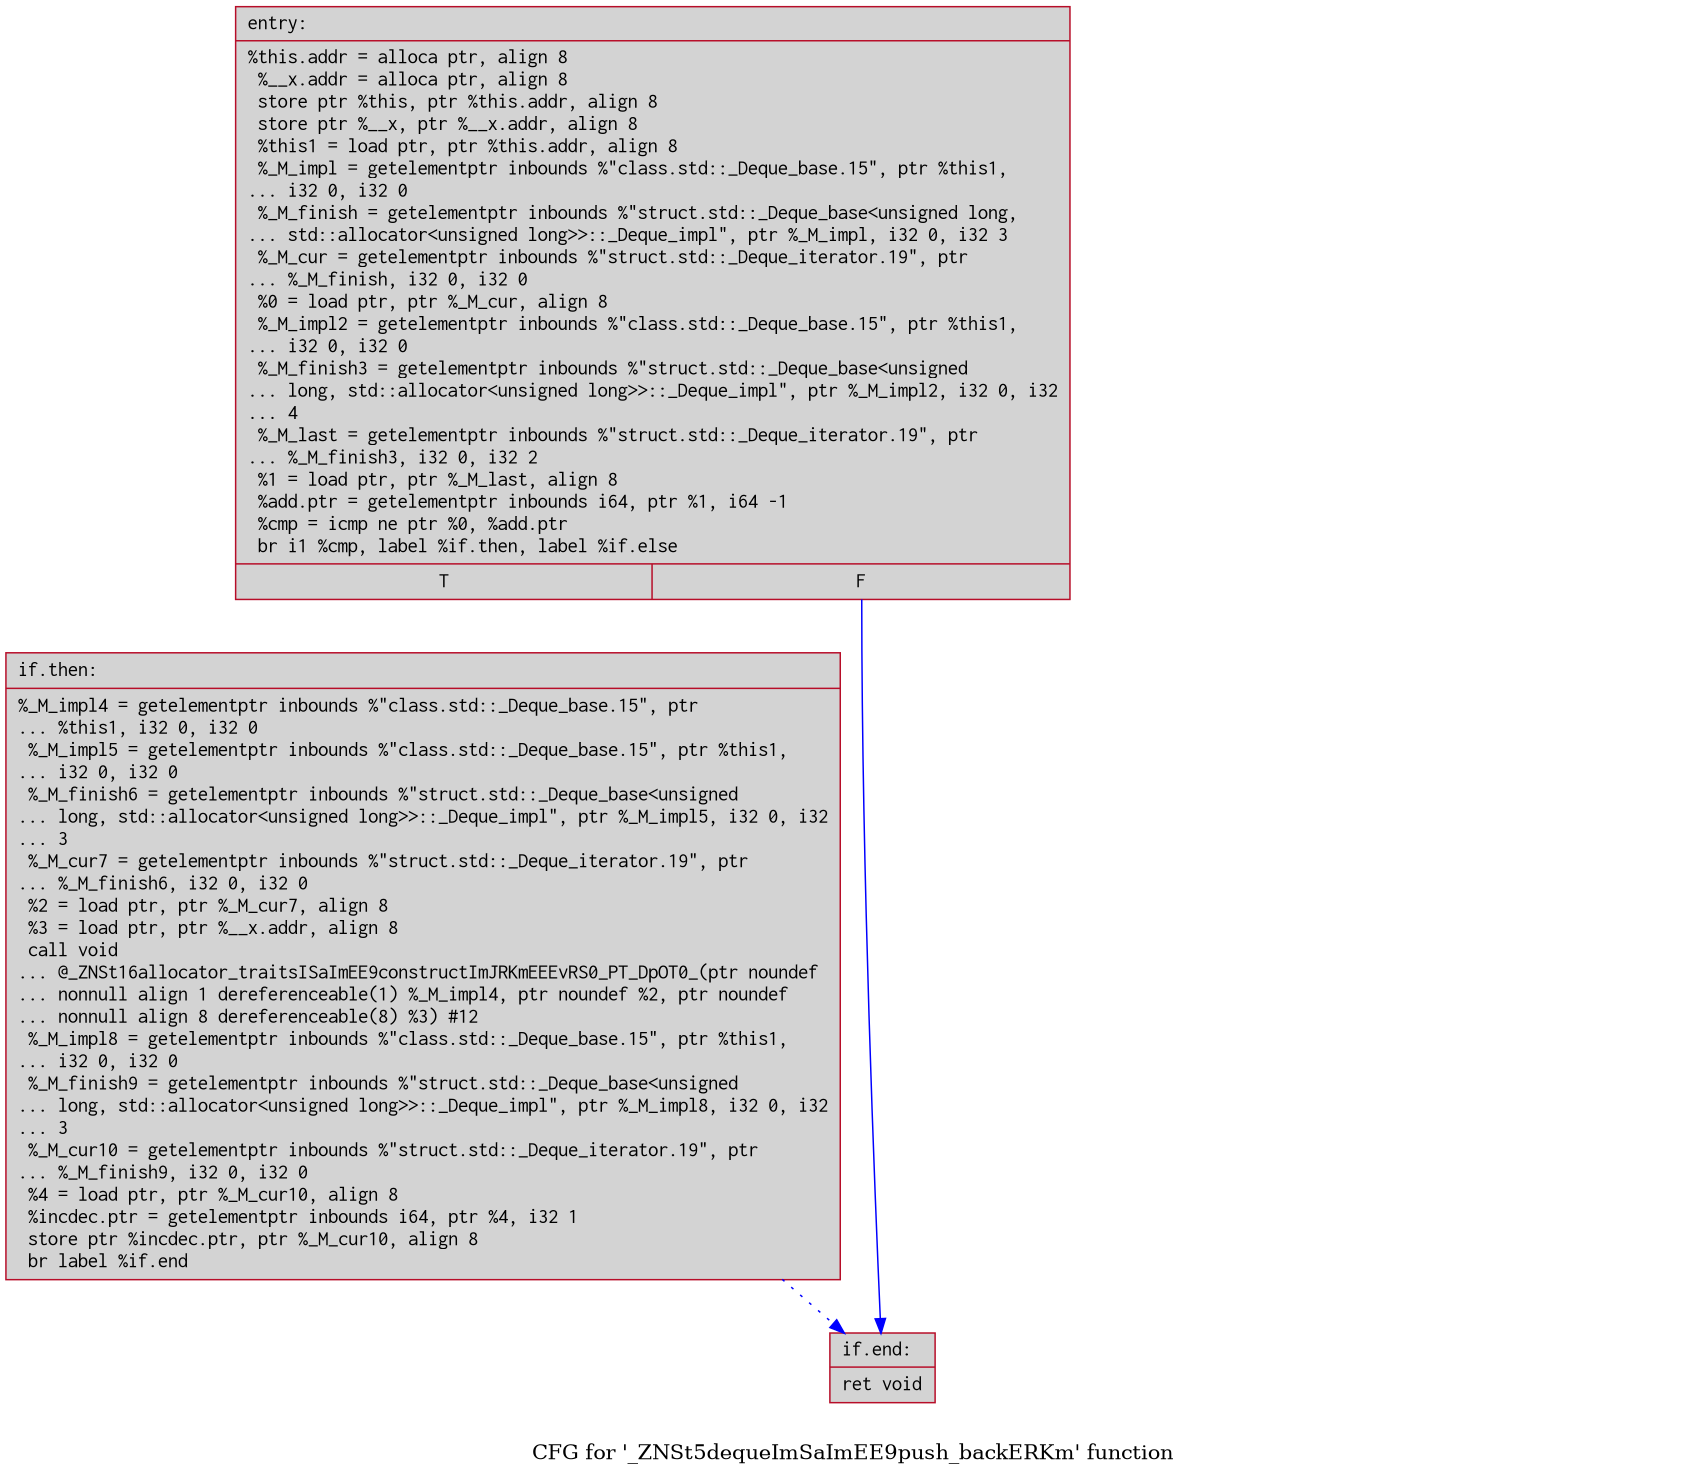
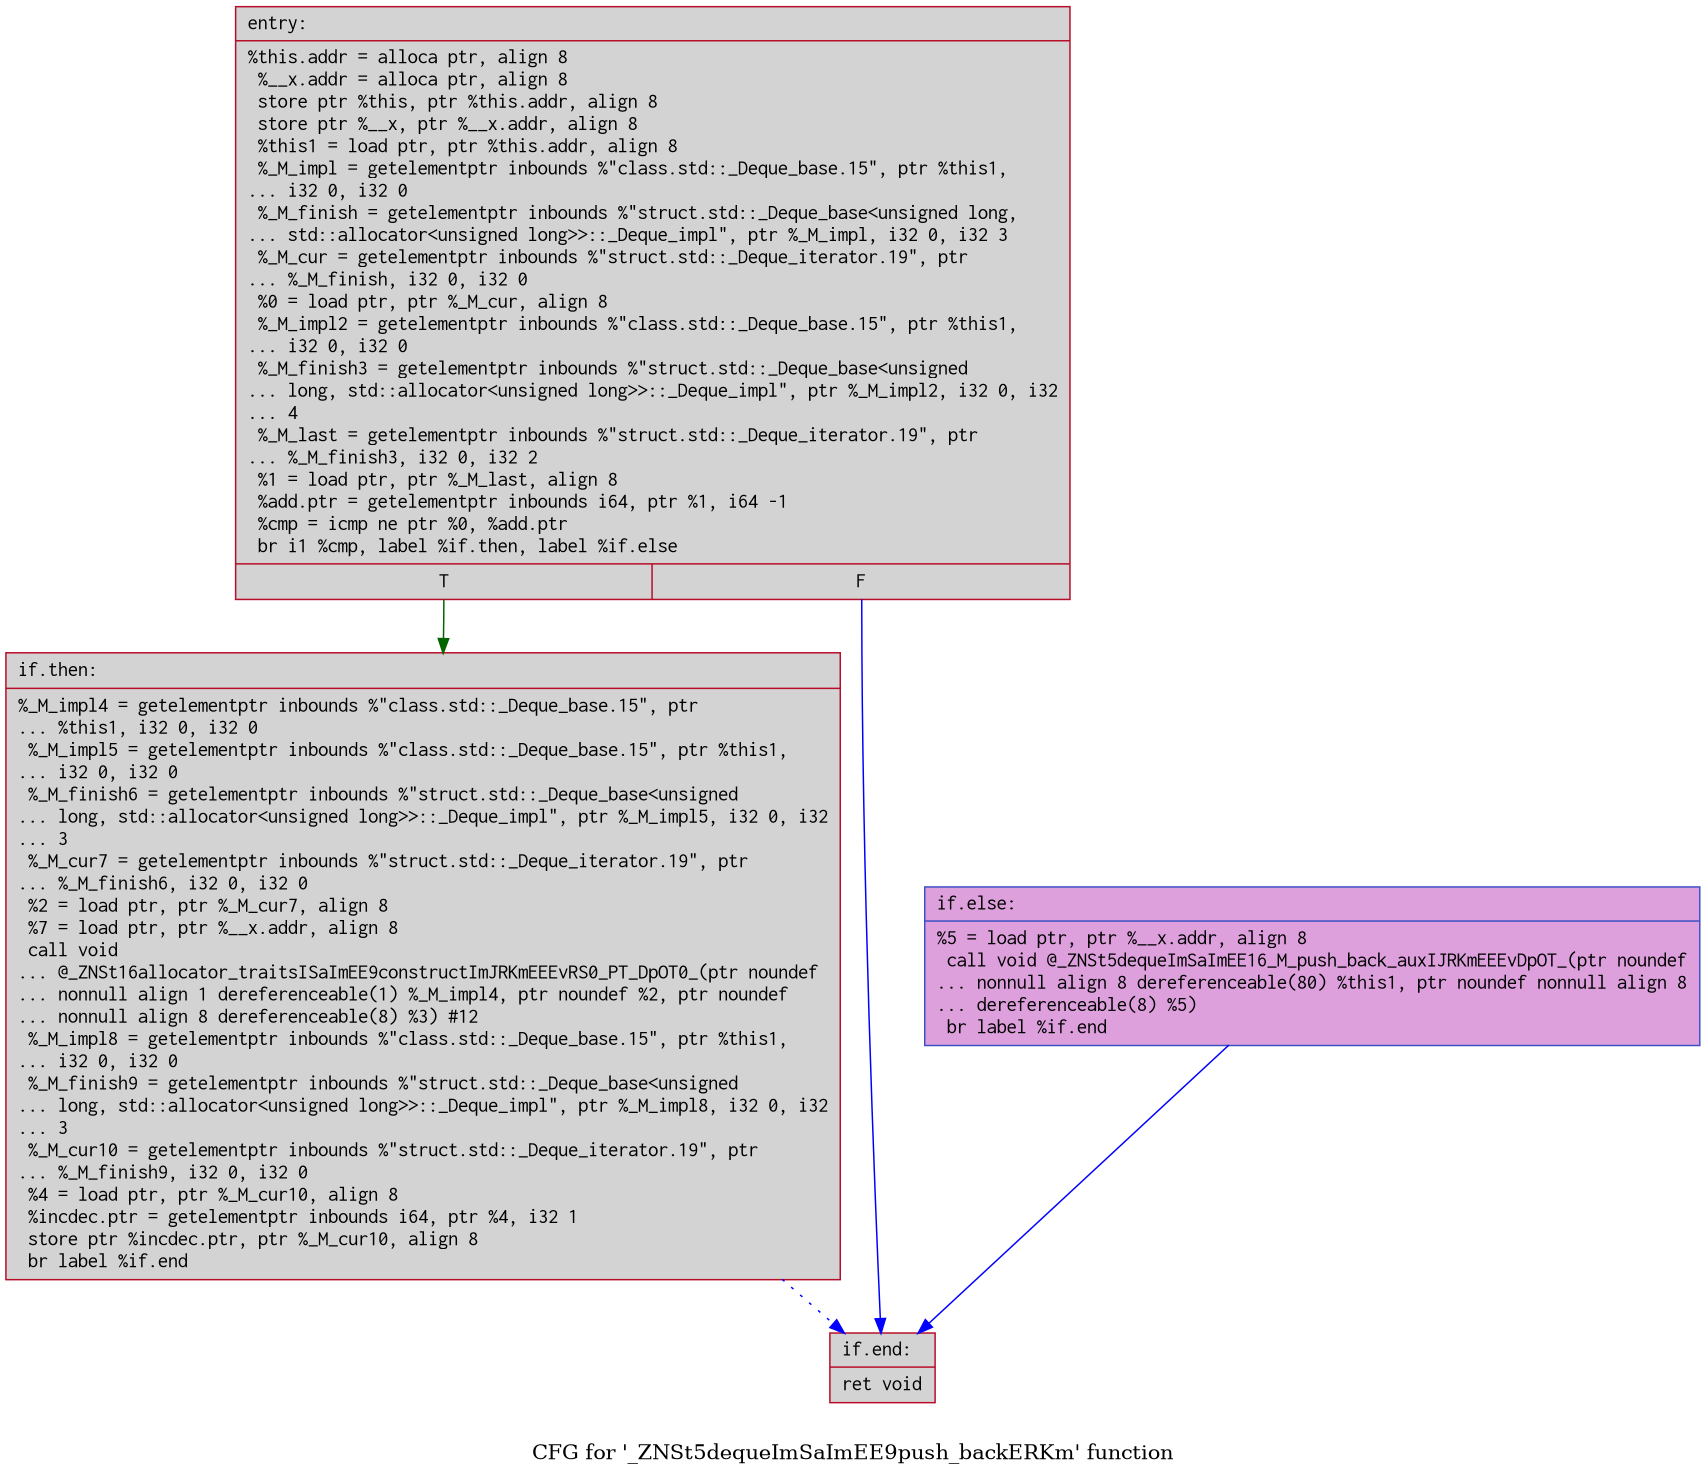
edge "entry:" -> "if.then:": added
node "if.then:": text "%3 = load ptr, ptr %__x.addr, align 8" -> "%7 = load ptr, ptr %__x.addr, align 8"
node "if.else:": added
